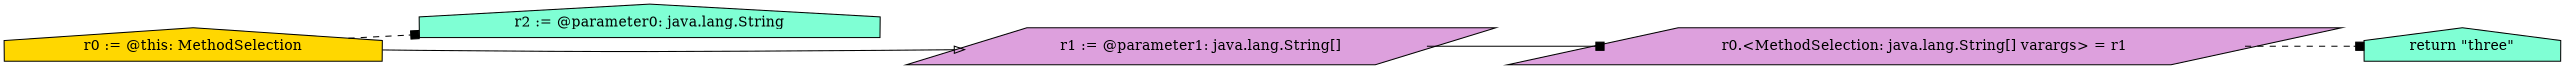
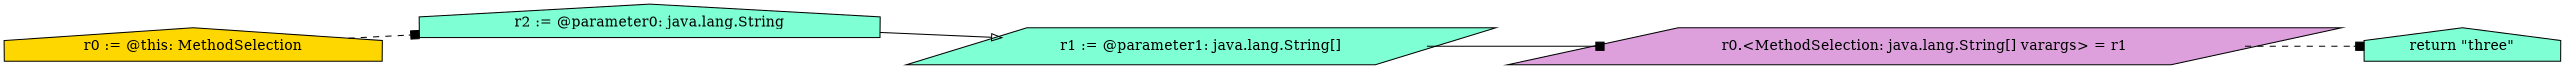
node "r1 := @parameter1: java.lang.String[]": fillcolor plum -> aquamarine
edge "r0 := @this: MethodSelection" -> "r1 := @parameter1: java.lang.String[]": now "r2 := @parameter0: java.lang.String" -> "r1 := @parameter1: java.lang.String[]"
